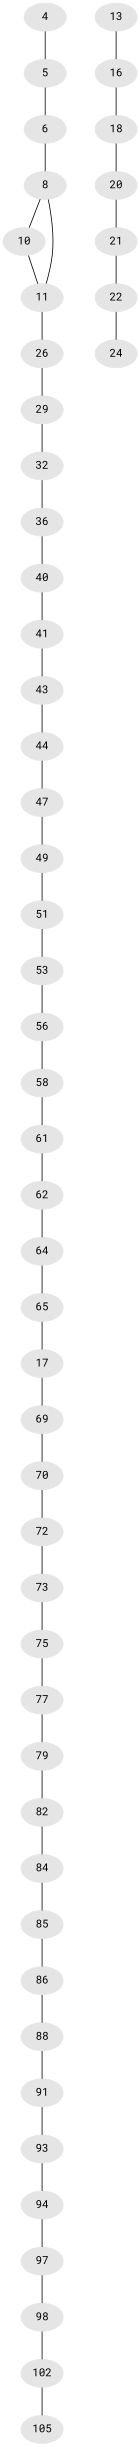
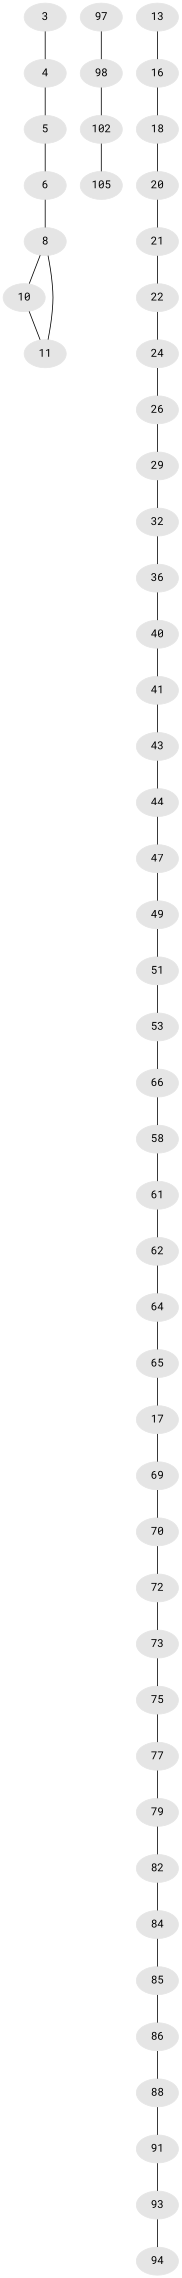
node "3": added
edge "11" -- "26": now "24" -- "26"
node "56": label "56" -> "66"
edge "94" -- "97": removed
